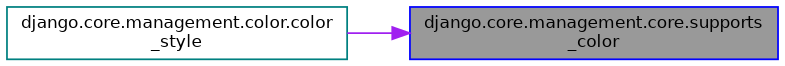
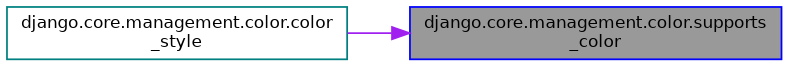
node "django.core.management.core.supports _color": label "django.core.management.core.supports _color" -> "django.core.management.color.supports _color"
